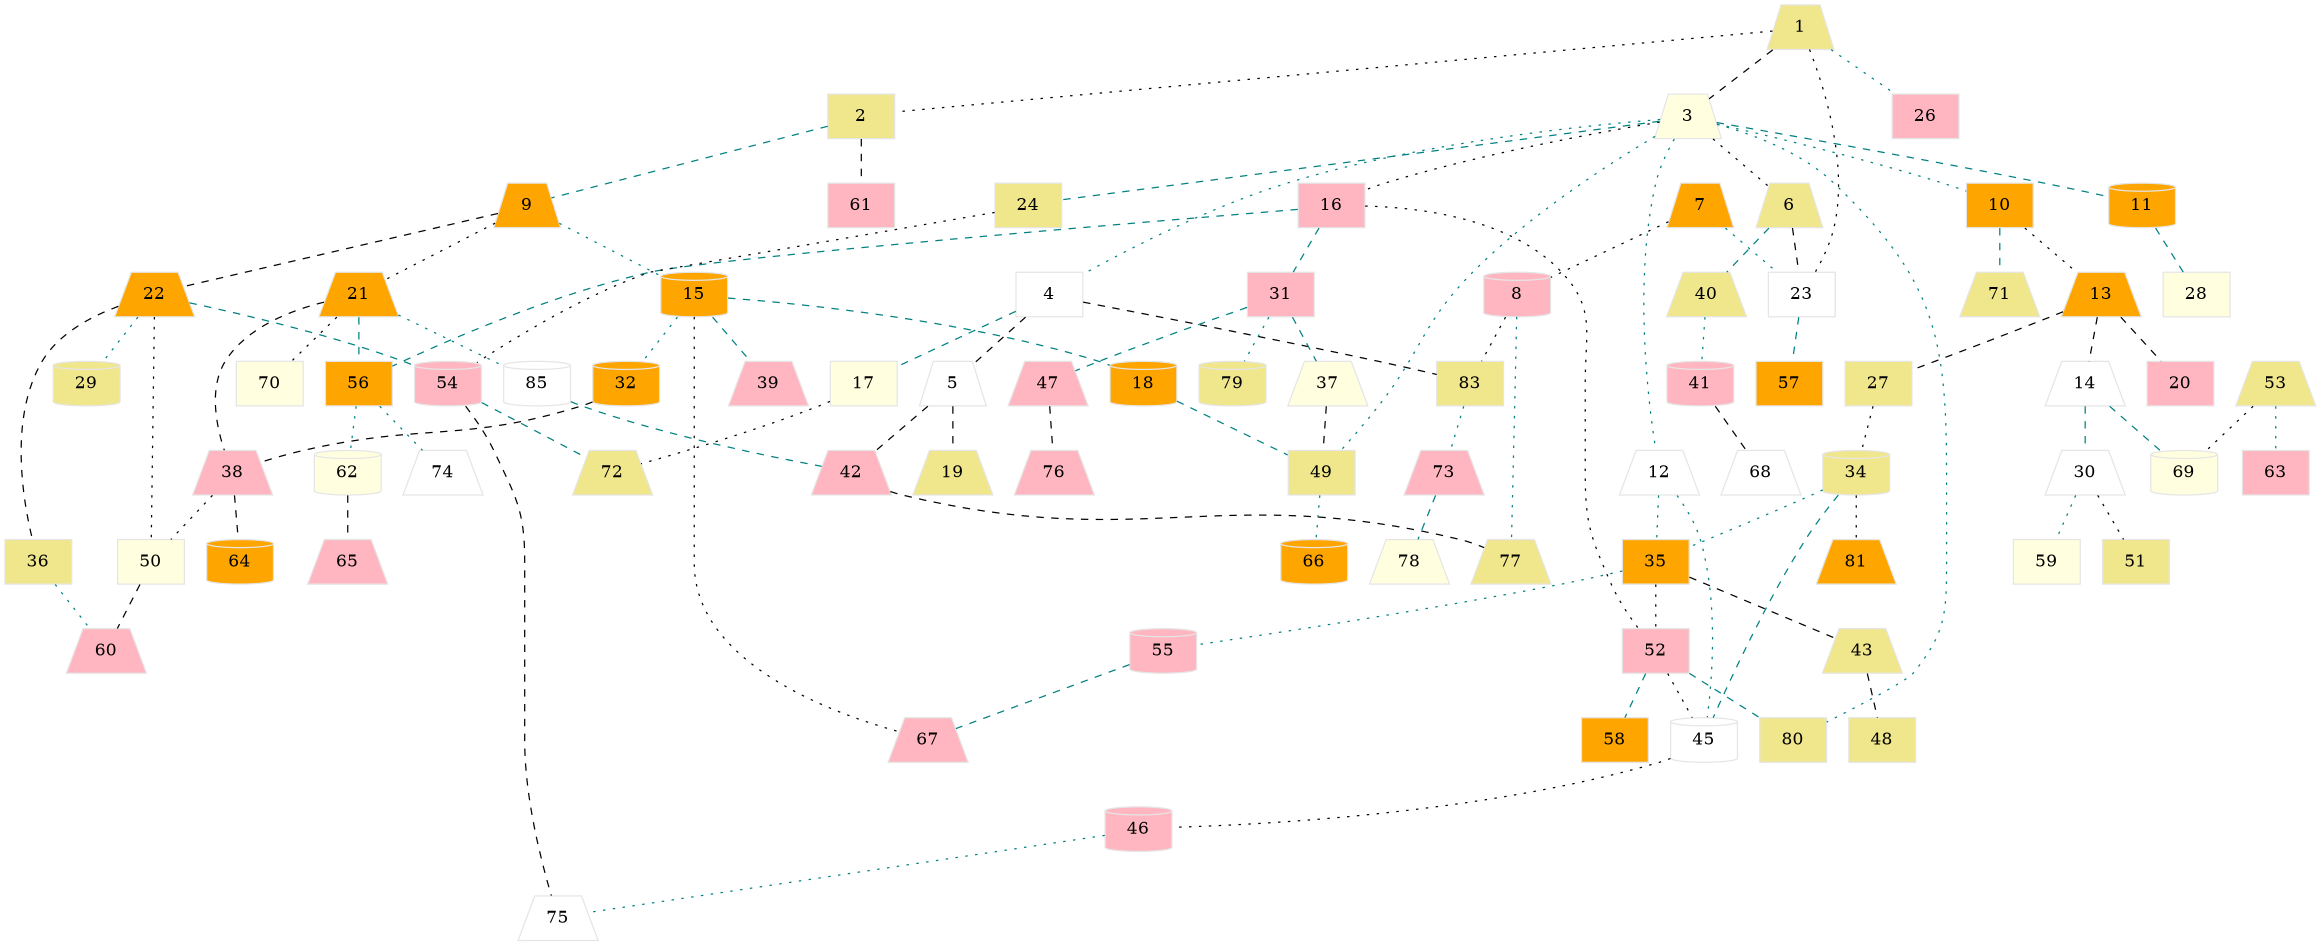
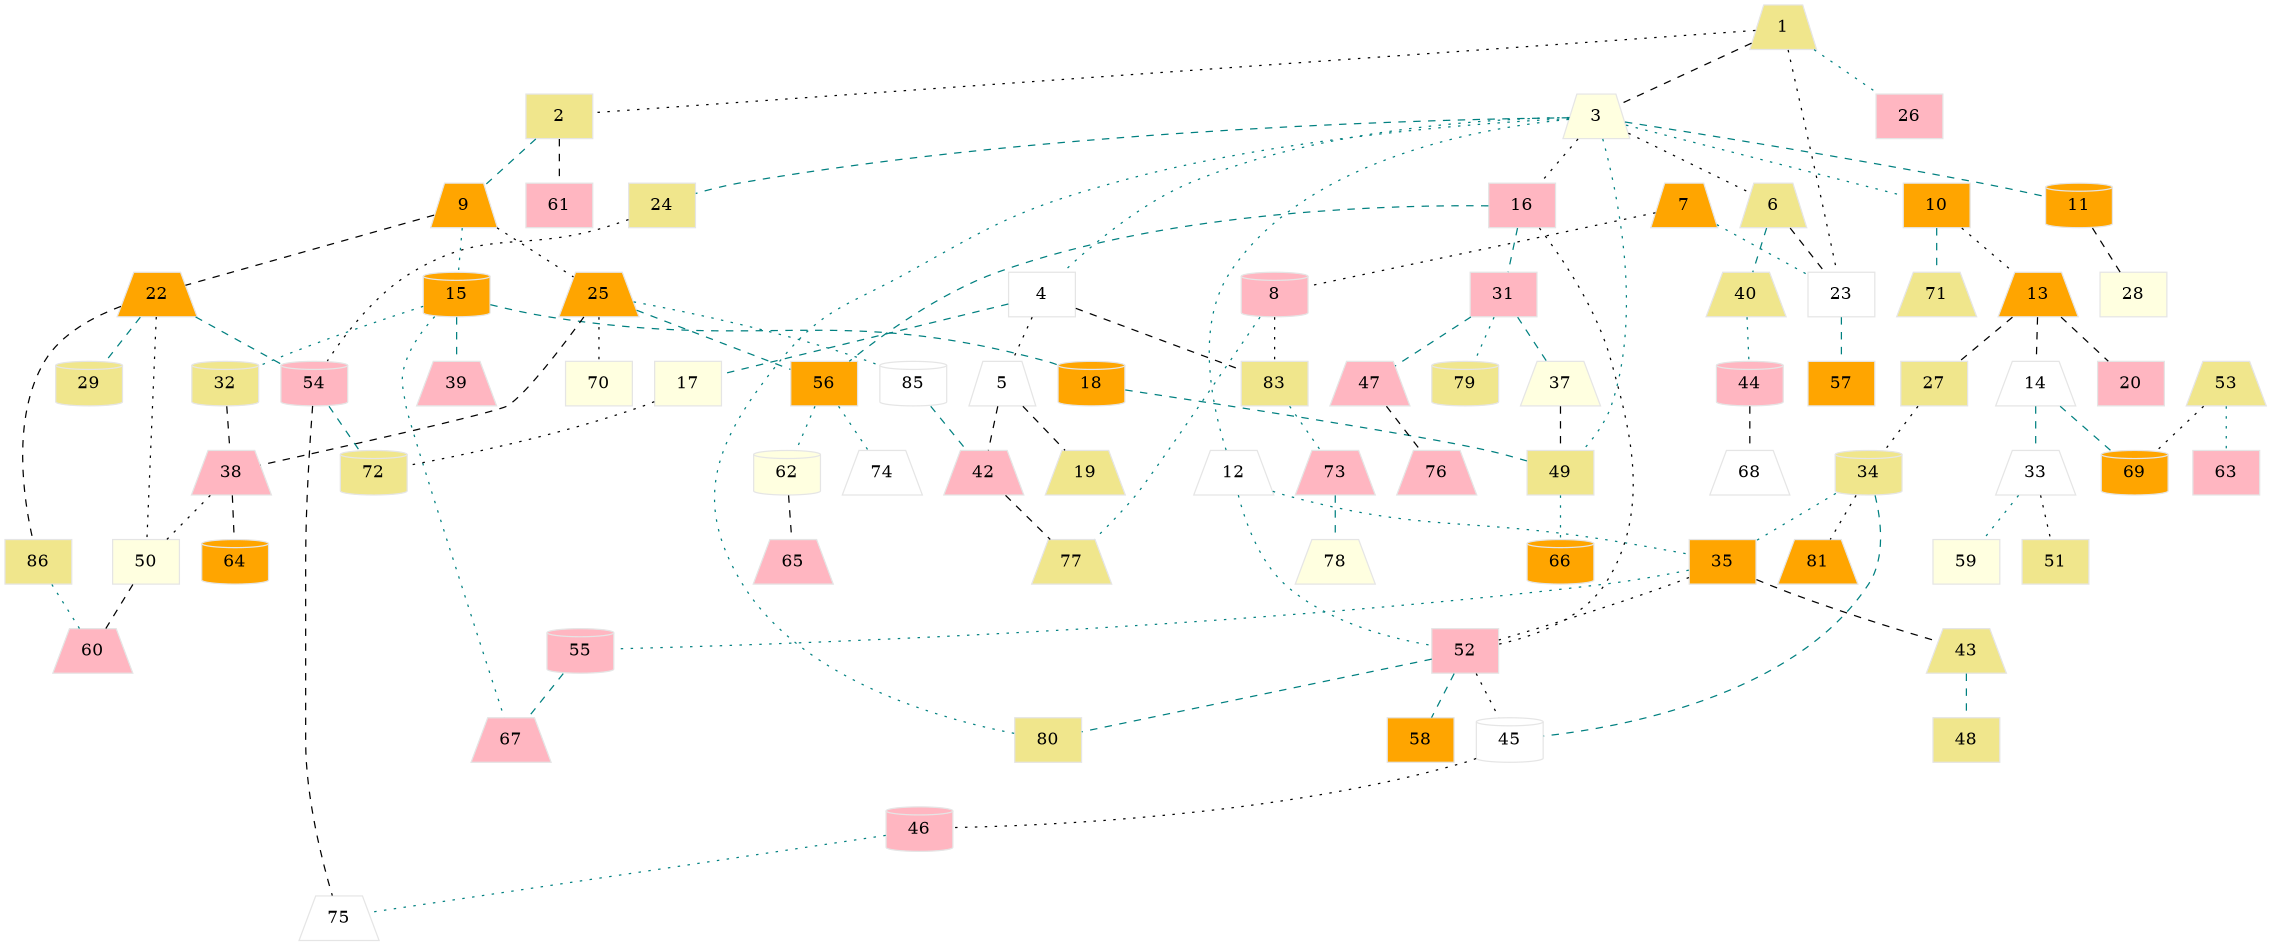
edge "11" -- "28": color teal -> black
node "21": label "21" -> "25"
edge "22" -- "29": style dotted -> dashed
edge "4" -- "5": style dashed -> dotted
node "32": fillcolor orange -> khaki
node "41": label "41" -> "44"
node "72": shape trapezium -> cylinder
node "30": label "30" -> "33"
node "69": fillcolor lightyellow -> orange
node "36": label "36" -> "86"
edge "15" -- "67": color black -> teal
edge "12" -- "45": now "12" -- "52"
edge "43" -- "48": color black -> teal
